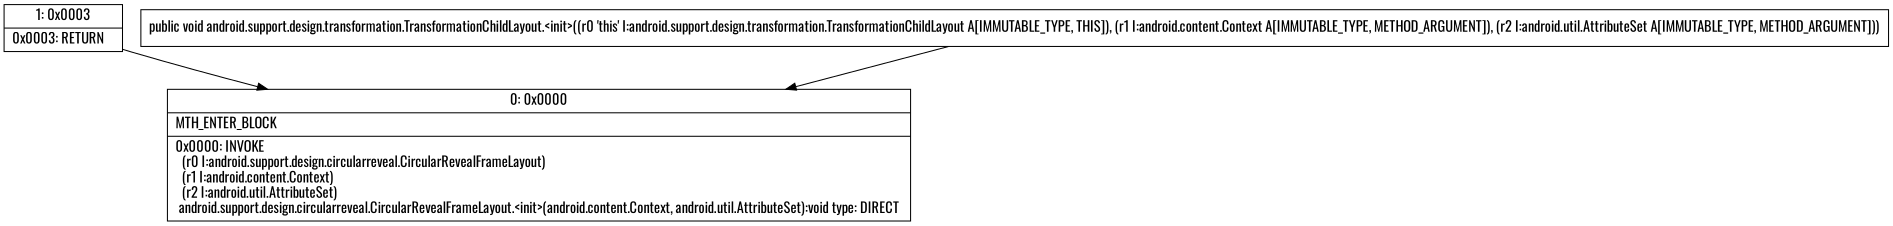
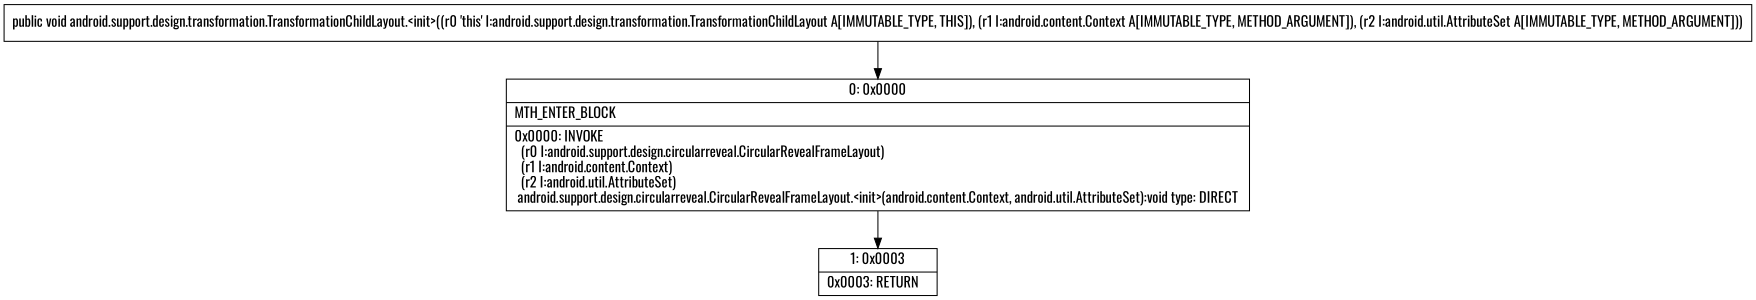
edge "1: 0x0003" -> "0: 0x0000": reversed
